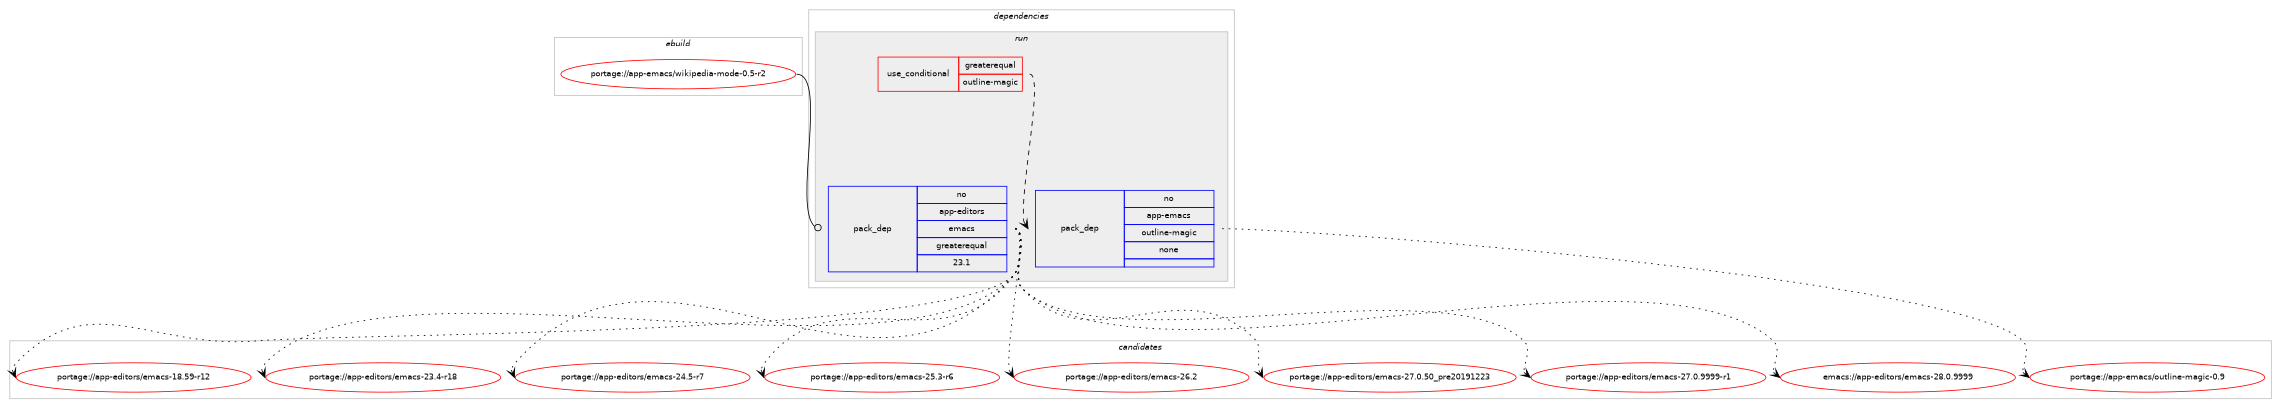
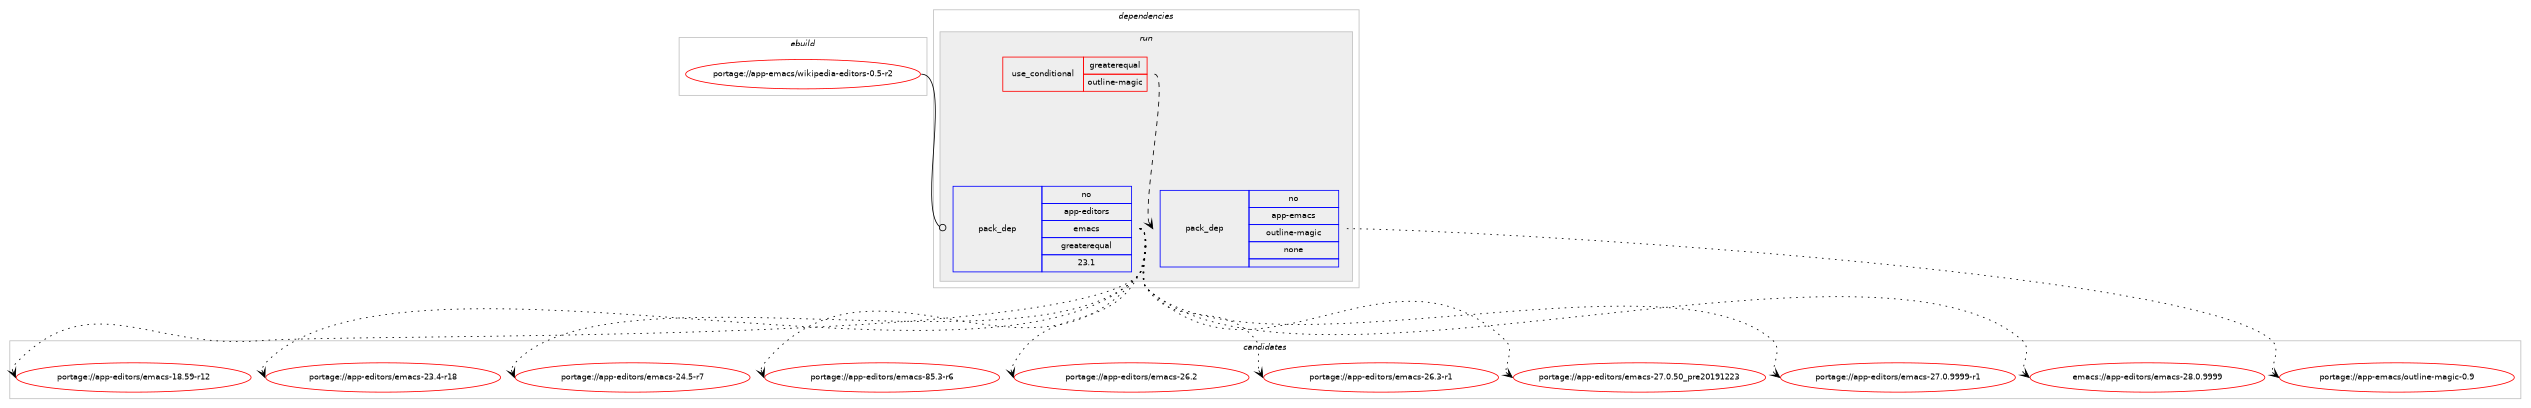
node "portage://app-emacs/wikipedia-mode-0.5-r2": label "portage://app-emacs/wikipedia-mode-0.5-r2" -> "portage://app-emacs/wikipedia-editors-0.5-r2"
node "portage://app-editors/emacs-25.3-r6": label "portage://app-editors/emacs-25.3-r6" -> "portage://app-editors/emacs-85.3-r6"
node "portage://app-editors/emacs-26.3-r1": added
